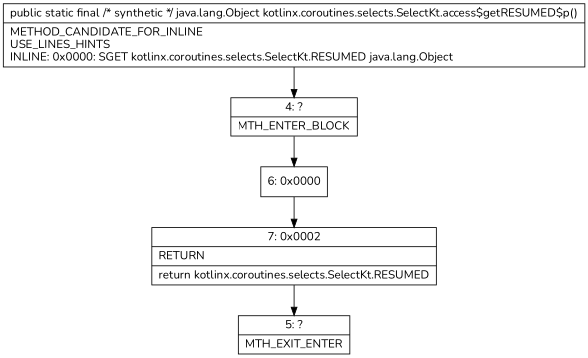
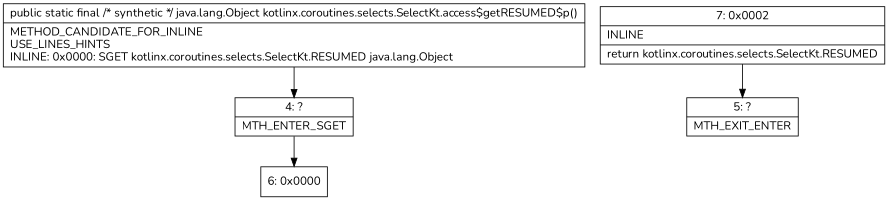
node "4: ?": text "MTH_ENTER_BLOCK" -> "MTH_ENTER_SGET"
edge "6: 0x0000" -> "7: 0x0002": removed
node "7: 0x0002": text "RETURN" -> "INLINE"
